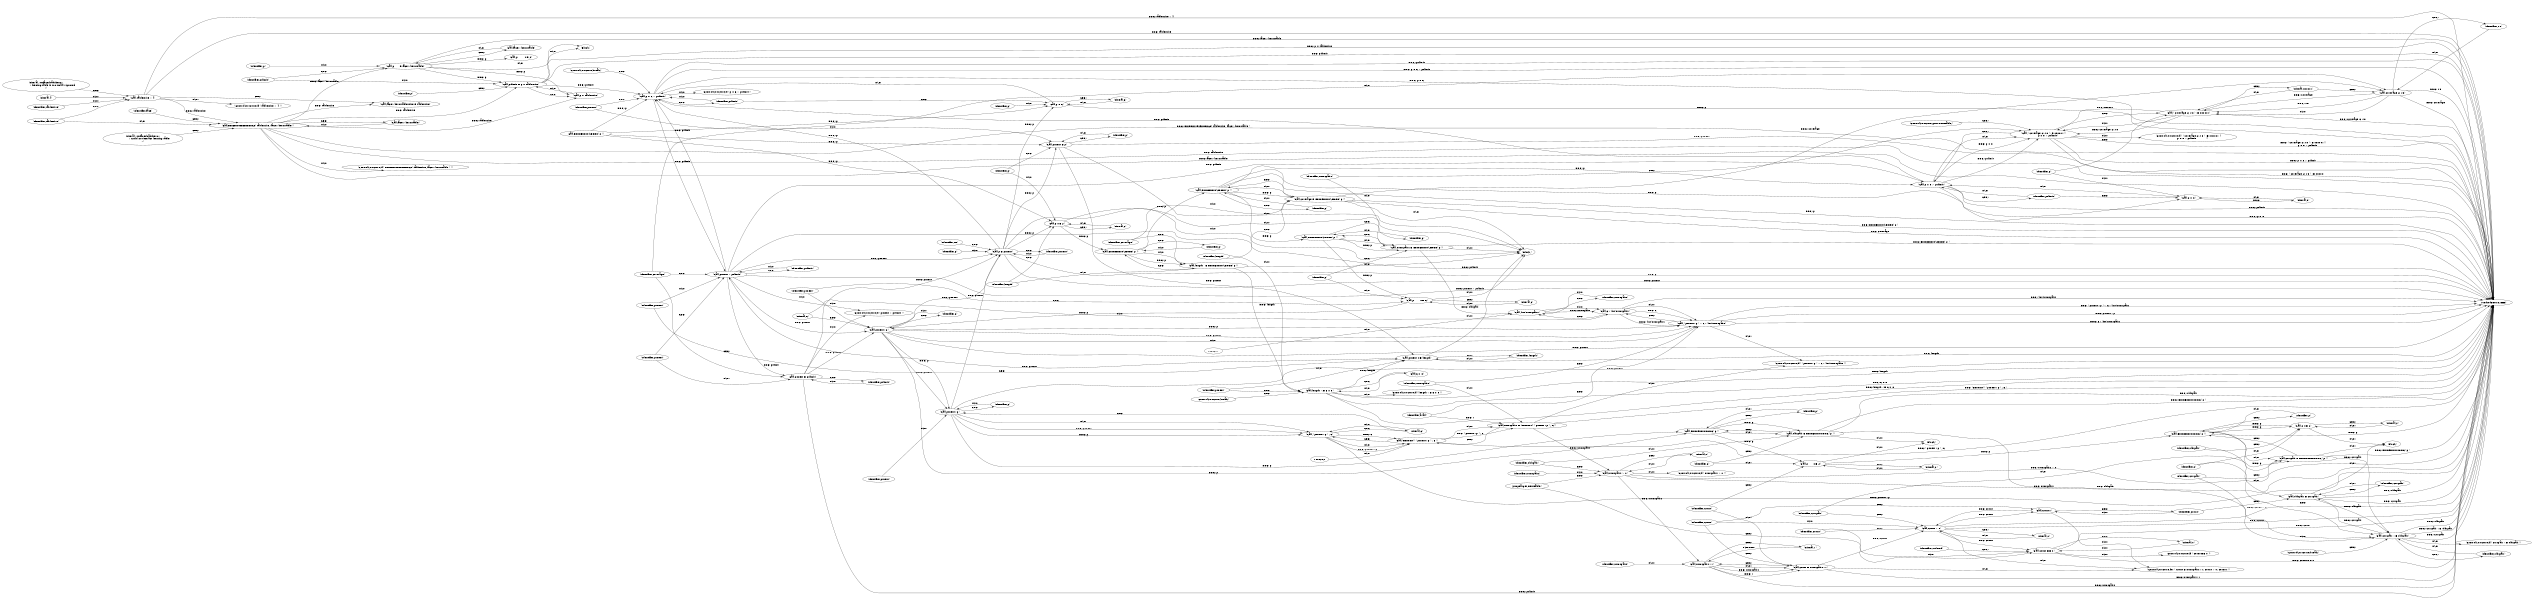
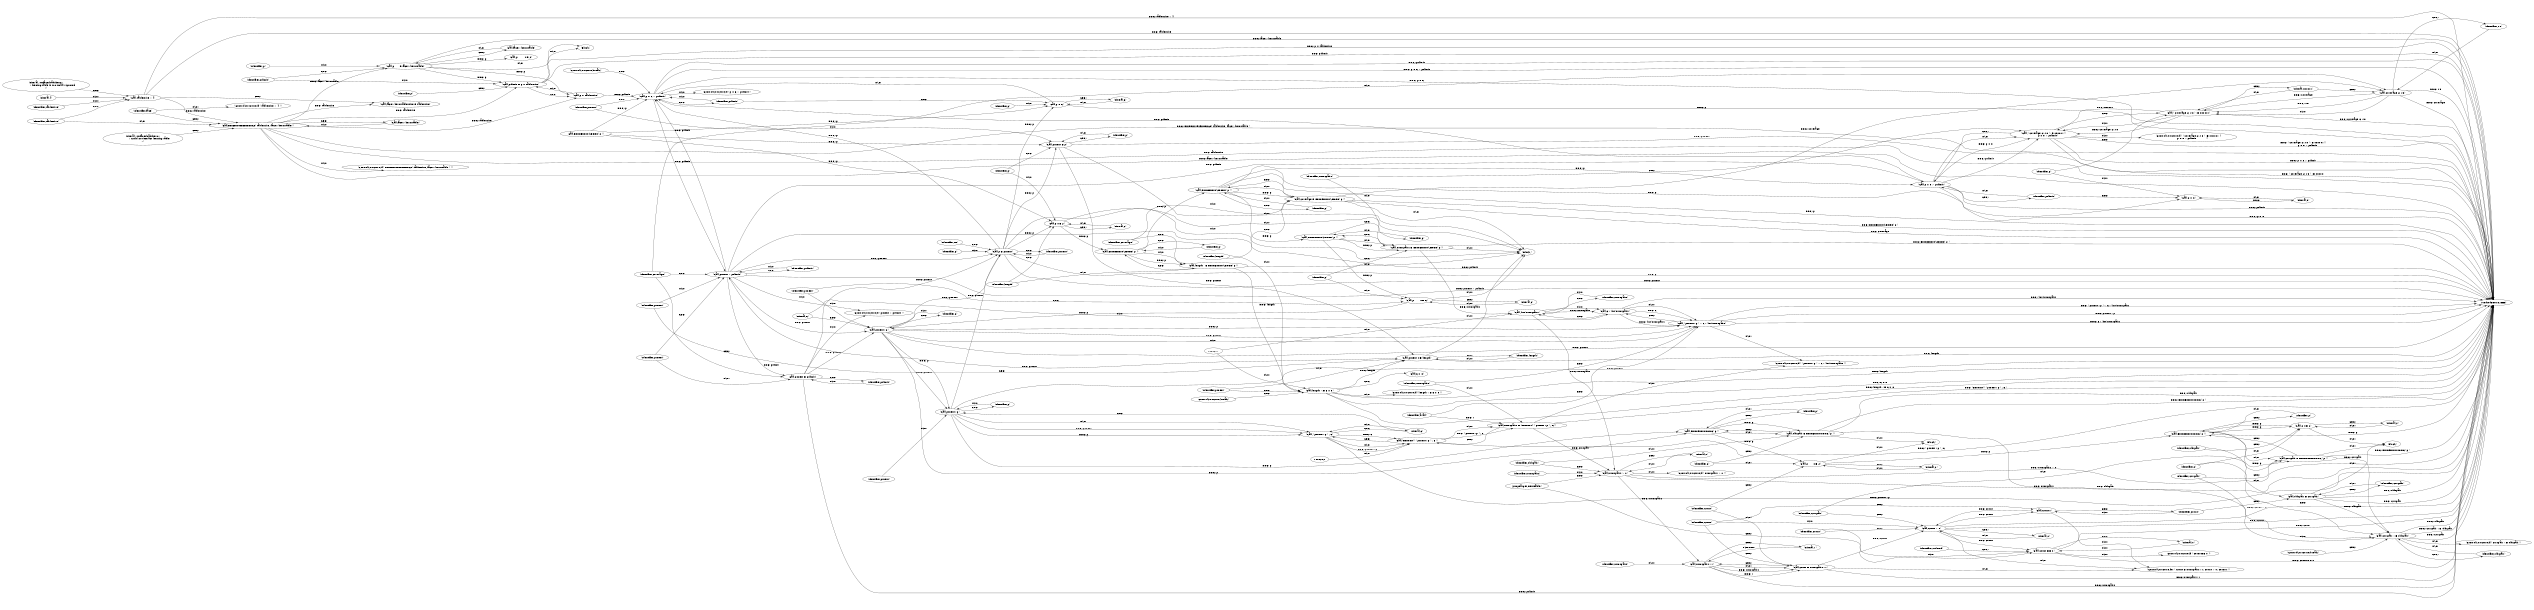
edge "(Call,p_limit = p + table_size)" -> "(Call,p + 6 > p_limit)": now "(Call,p + table_size)" -> "(Call,p + 6 > p_limit)"
edge "(Call,table_size < 4)" -> "(ControlStructure,if ( table_size < 4 ))": now "(Identifier,face)" -> "(ControlStructure,if ( table_size < 4 ))"
node "(ControlStructure,goto NextTable;)": removed
edge "(Call,p + 8)" -> "(Call,p + 8 > p_limit)": removed, label "AST:"
edge "(Call,num_pairs = FT_NEXT_USHORT( p ))" -> "(Call,(int)num_pairs)": label "DDG: old_pair" -> "DDG: num_pairs"
edge "(Call,(int)num_pairs)" -> "(Call,num_pairs > 0)": added, label "DDG: num_pairs"
edge "(Call,6 + 8)" -> "(Call,length <= 6 + 8)": now "1000277" -> "(Call,length <= 6 + 8)"
edge "(Call,num_pairs = (FT_UInt)( ( p_next - p ) / 6 ))" -> "(Call,num_pairs > 0)": label "DDG: num_pairs" -> "DDG: cur_pair"
edge "(Call,cur_pair <= old_pair)" -> "(Call,old_pair = cur_pair)": removed, label "DDG: cur_pair"
